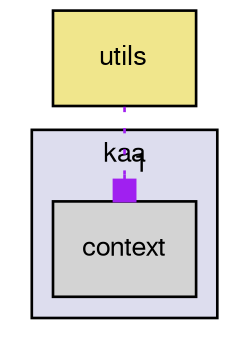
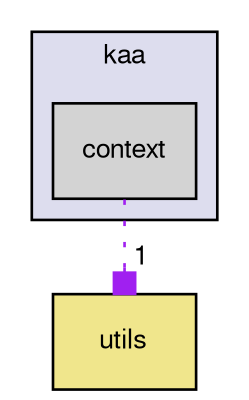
edge "utils" -> "context": reversed
